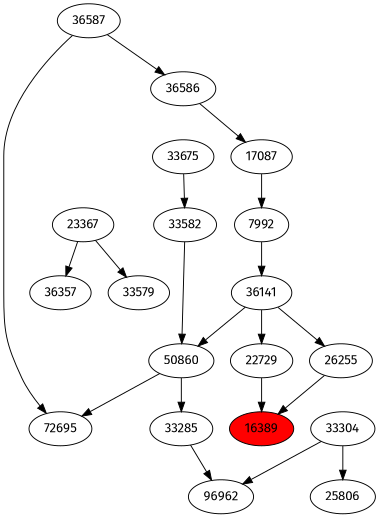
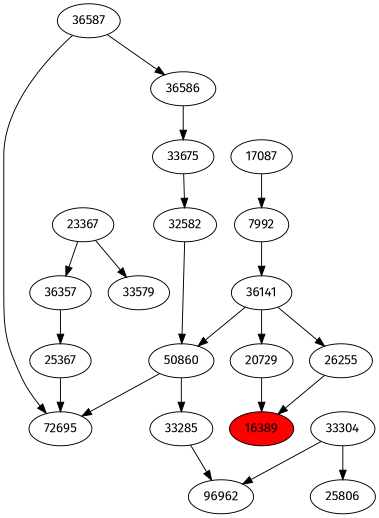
edge "36586" -> "17087": now "36586" -> "33675"
node "33582": label "33582" -> "32582"
node "25367": added
node "22729": label "22729" -> "20729"
